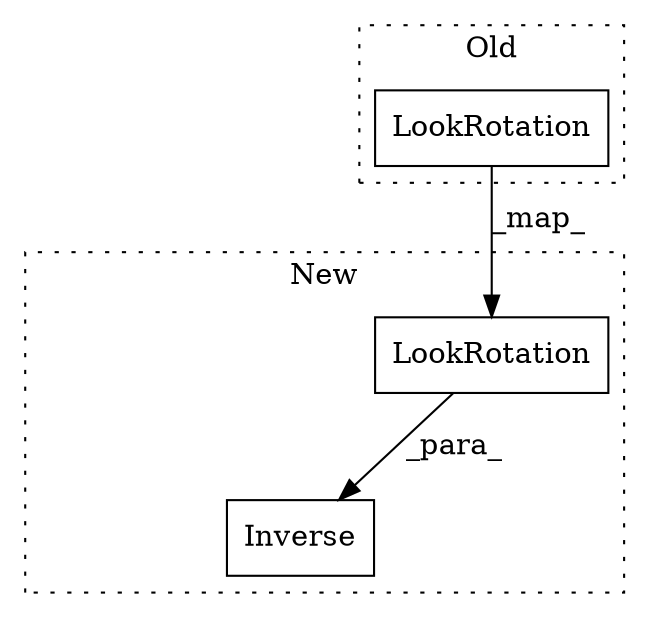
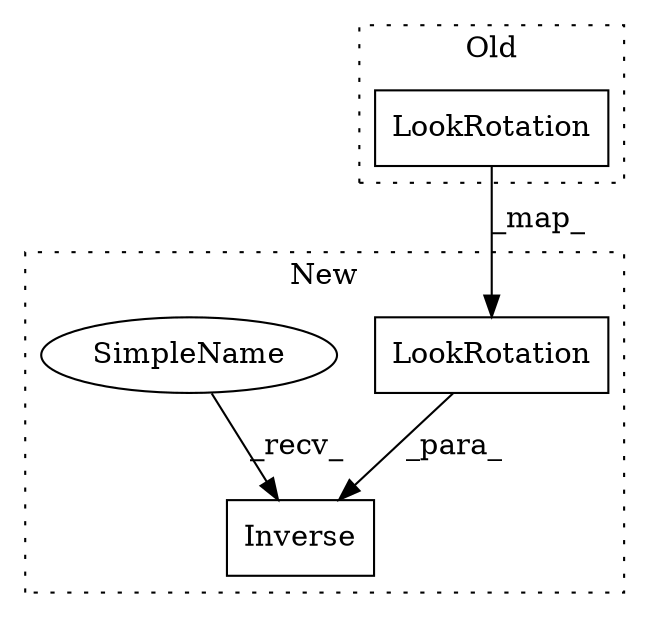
node "SimpleName": added
